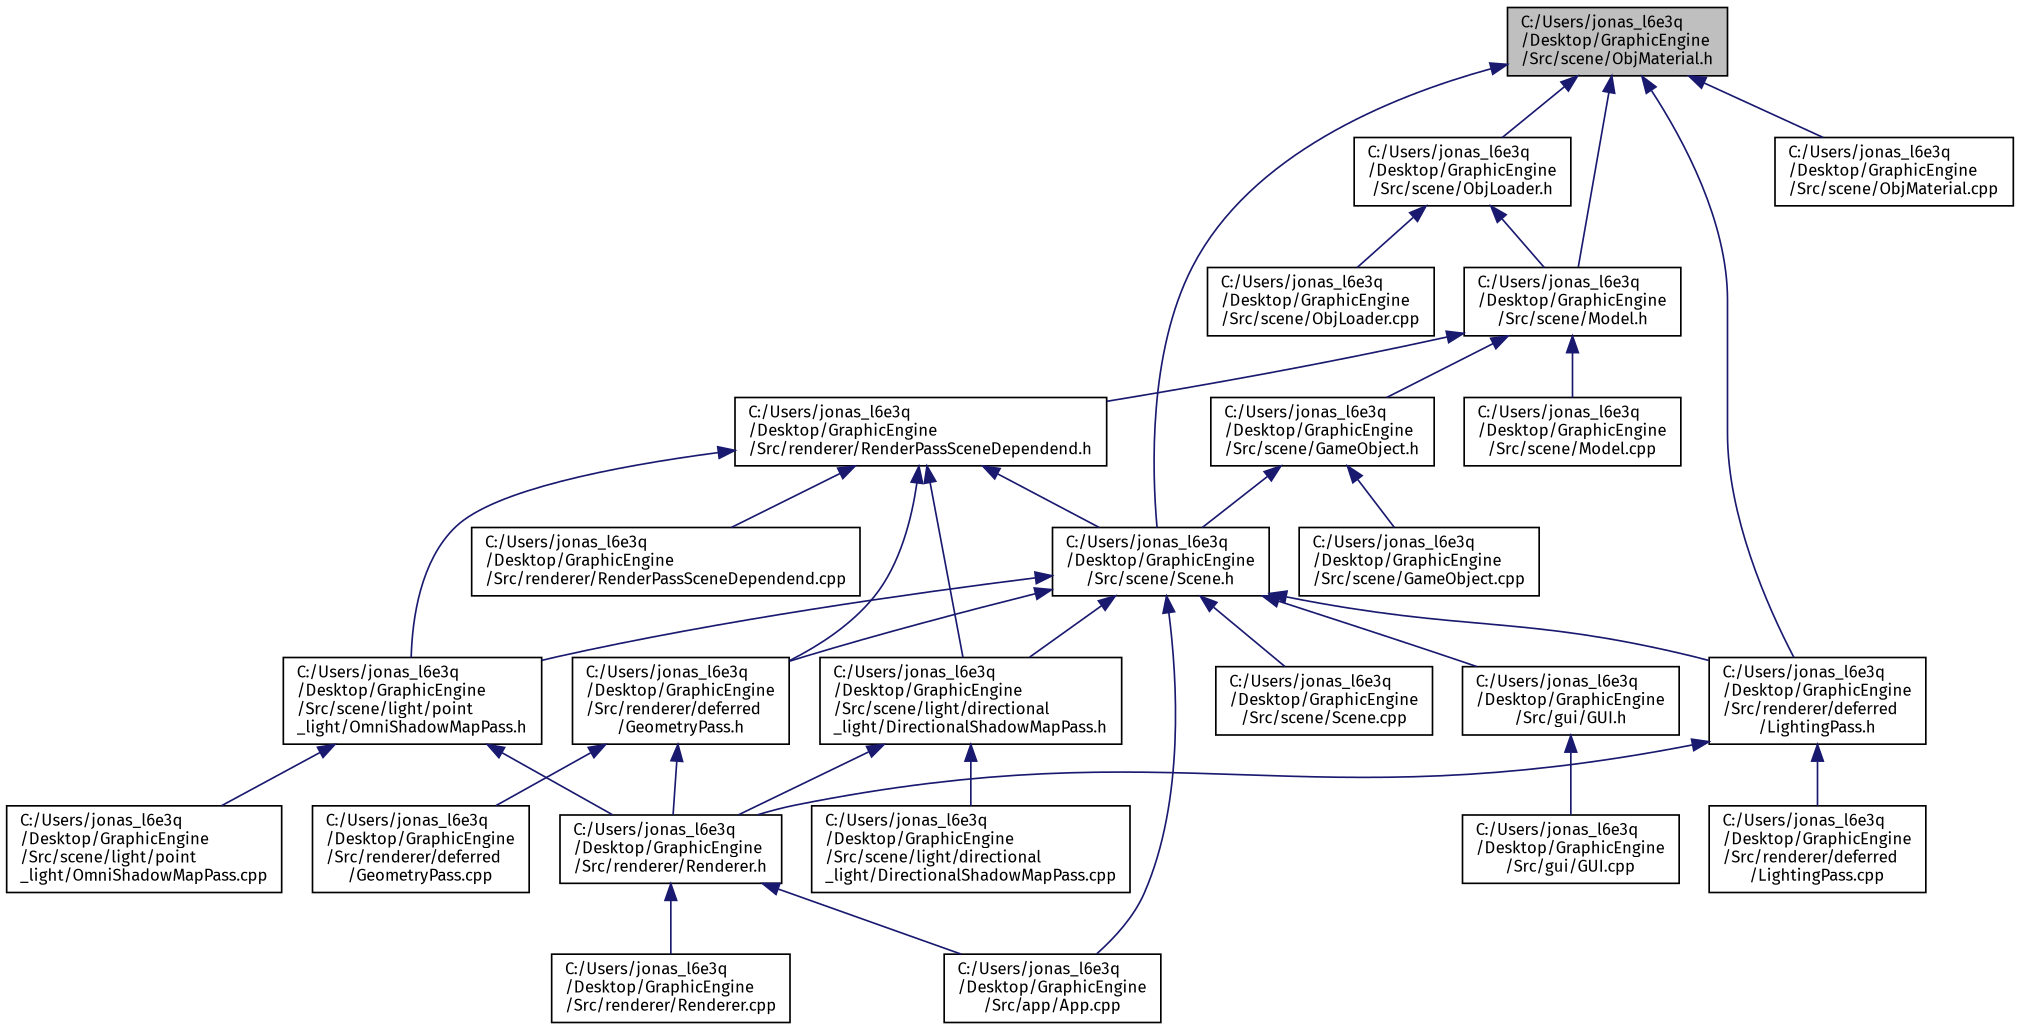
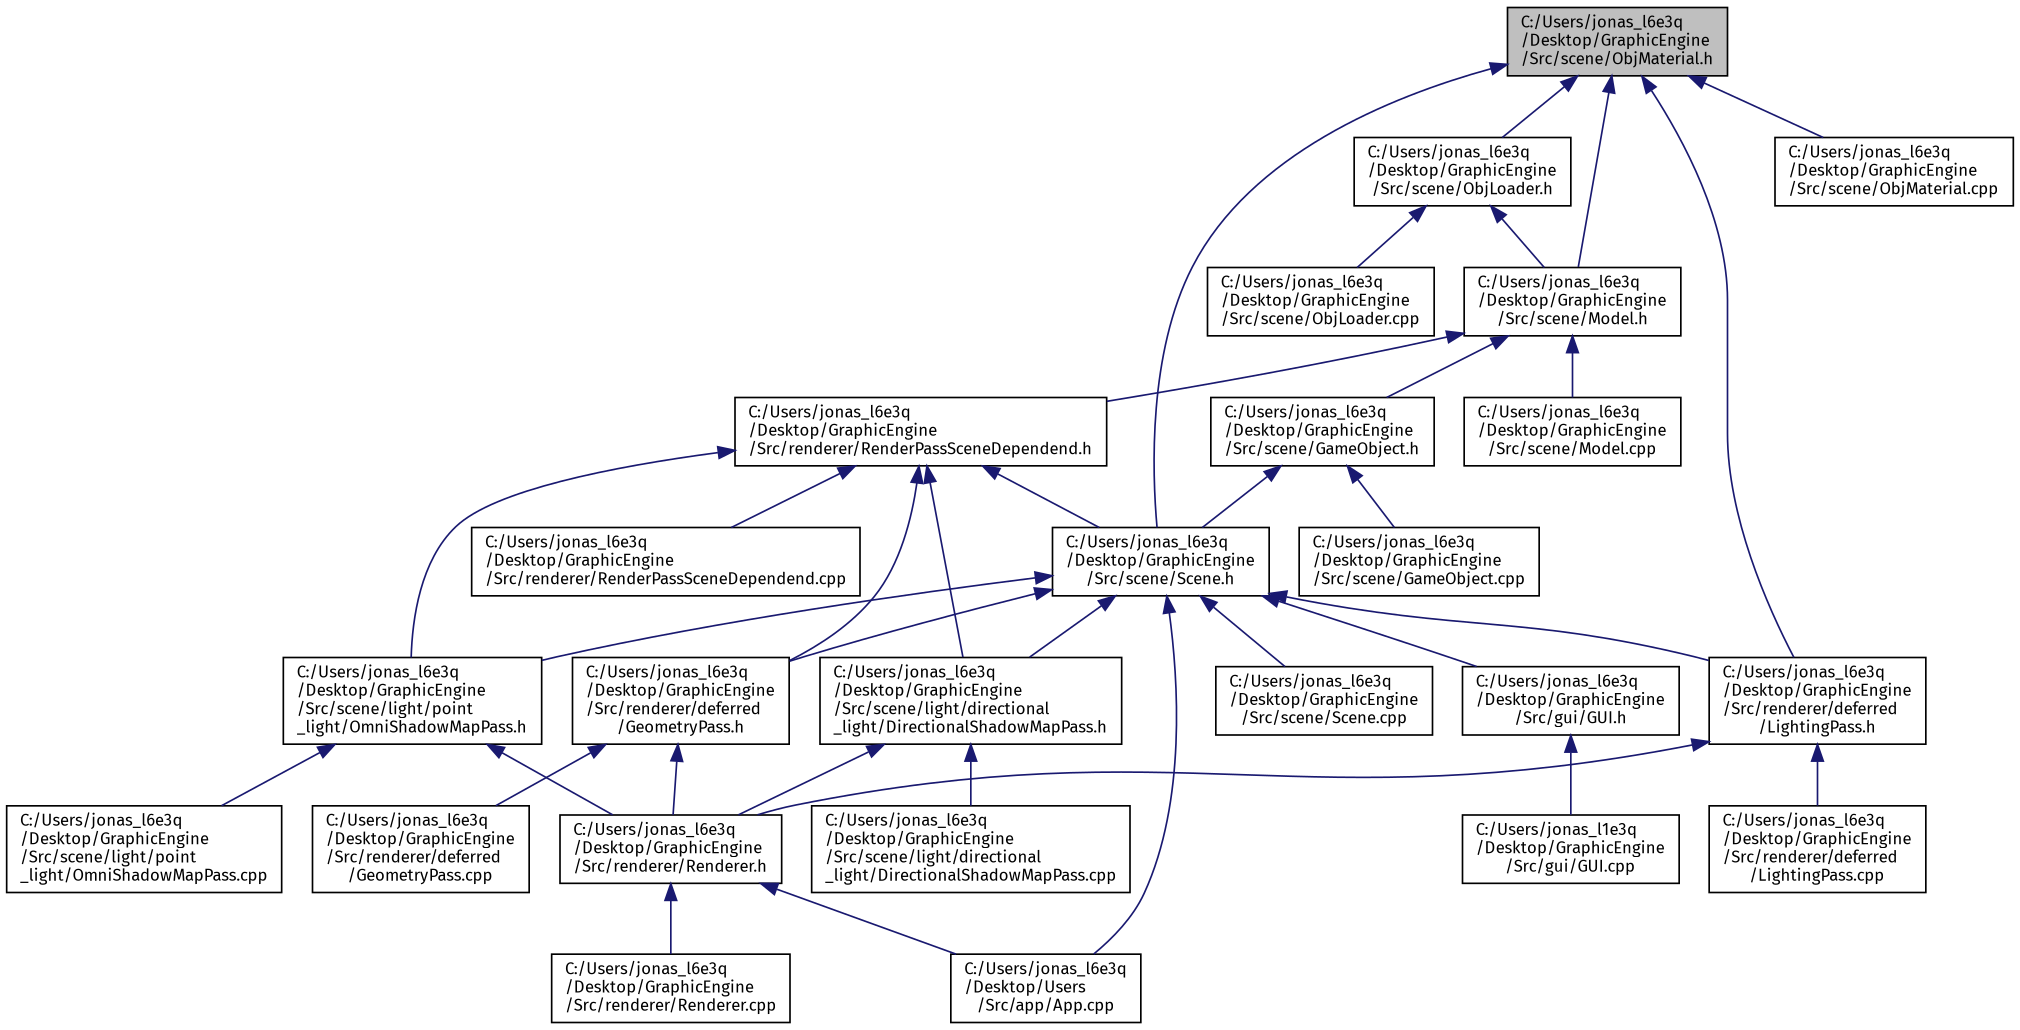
node "C:/Users/jonas_l6e3q /Desktop/GraphicEngine /Src/gui/GUI.cpp": label "C:/Users/jonas_l6e3q /Desktop/GraphicEngine /Src/gui/GUI.cpp" -> "C:/Users/jonas_l1e3q /Desktop/GraphicEngine /Src/gui/GUI.cpp"
node "C:/Users/jonas_l6e3q /Desktop/GraphicEngine /Src/app/App.cpp": label "C:/Users/jonas_l6e3q /Desktop/GraphicEngine /Src/app/App.cpp" -> "C:/Users/jonas_l6e3q /Desktop/Users /Src/app/App.cpp"
